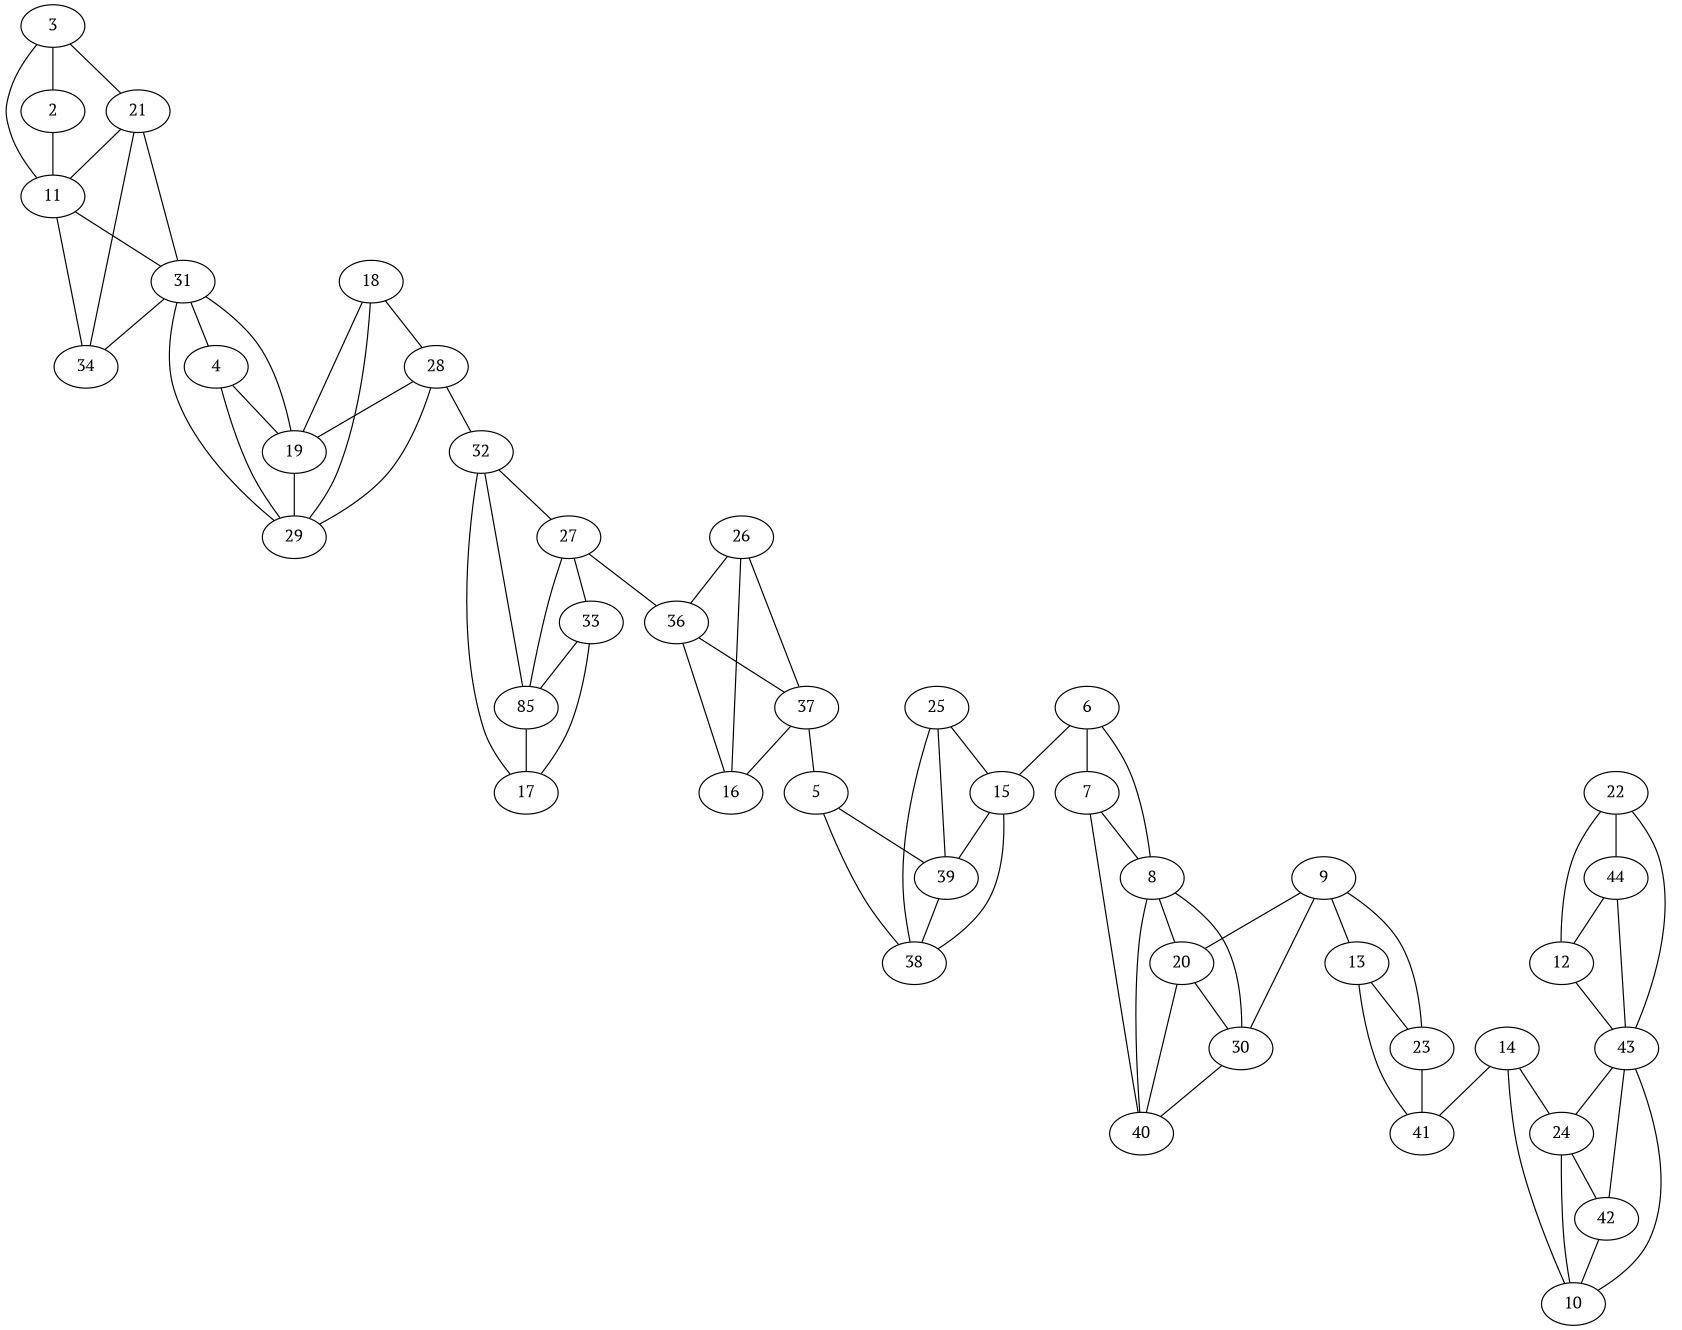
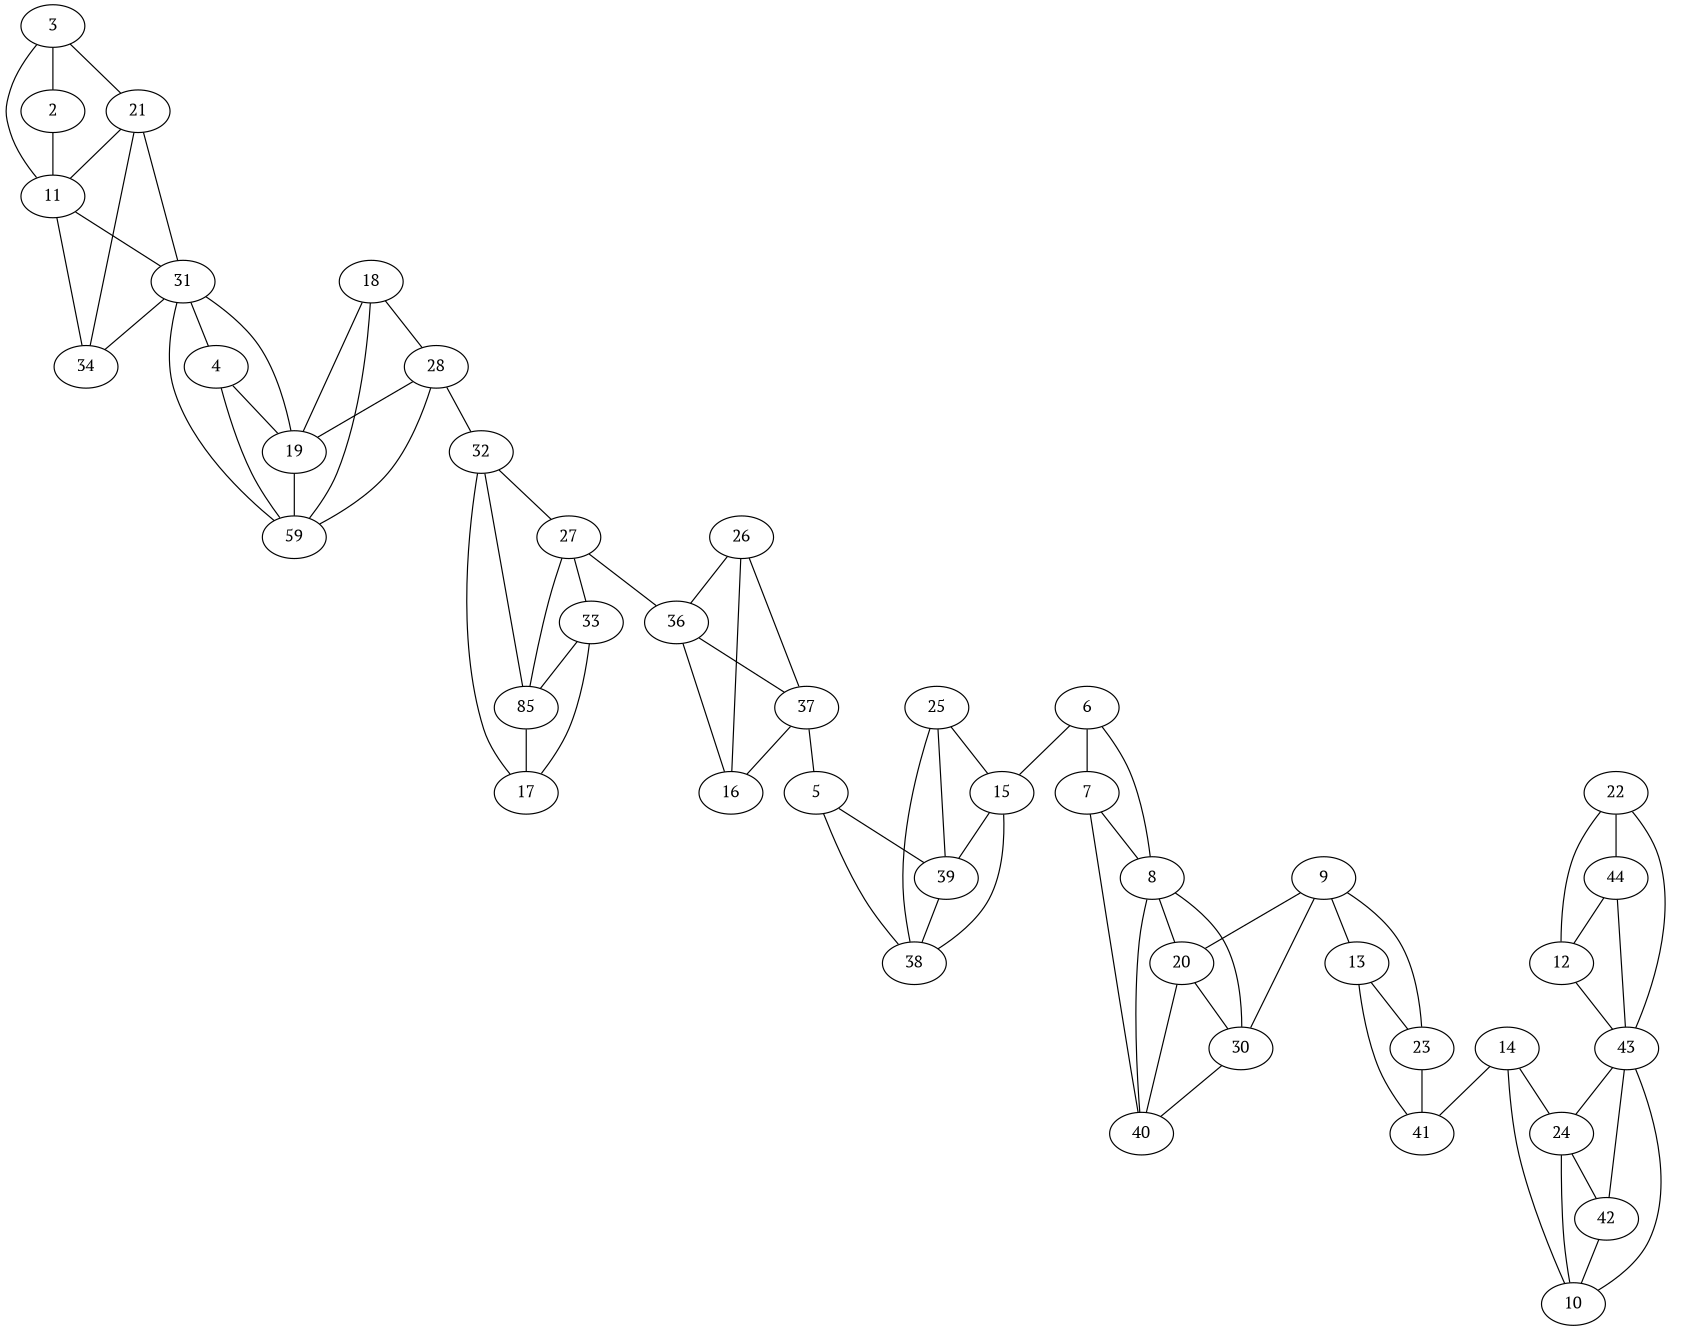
node "29": label "29" -> "59"
